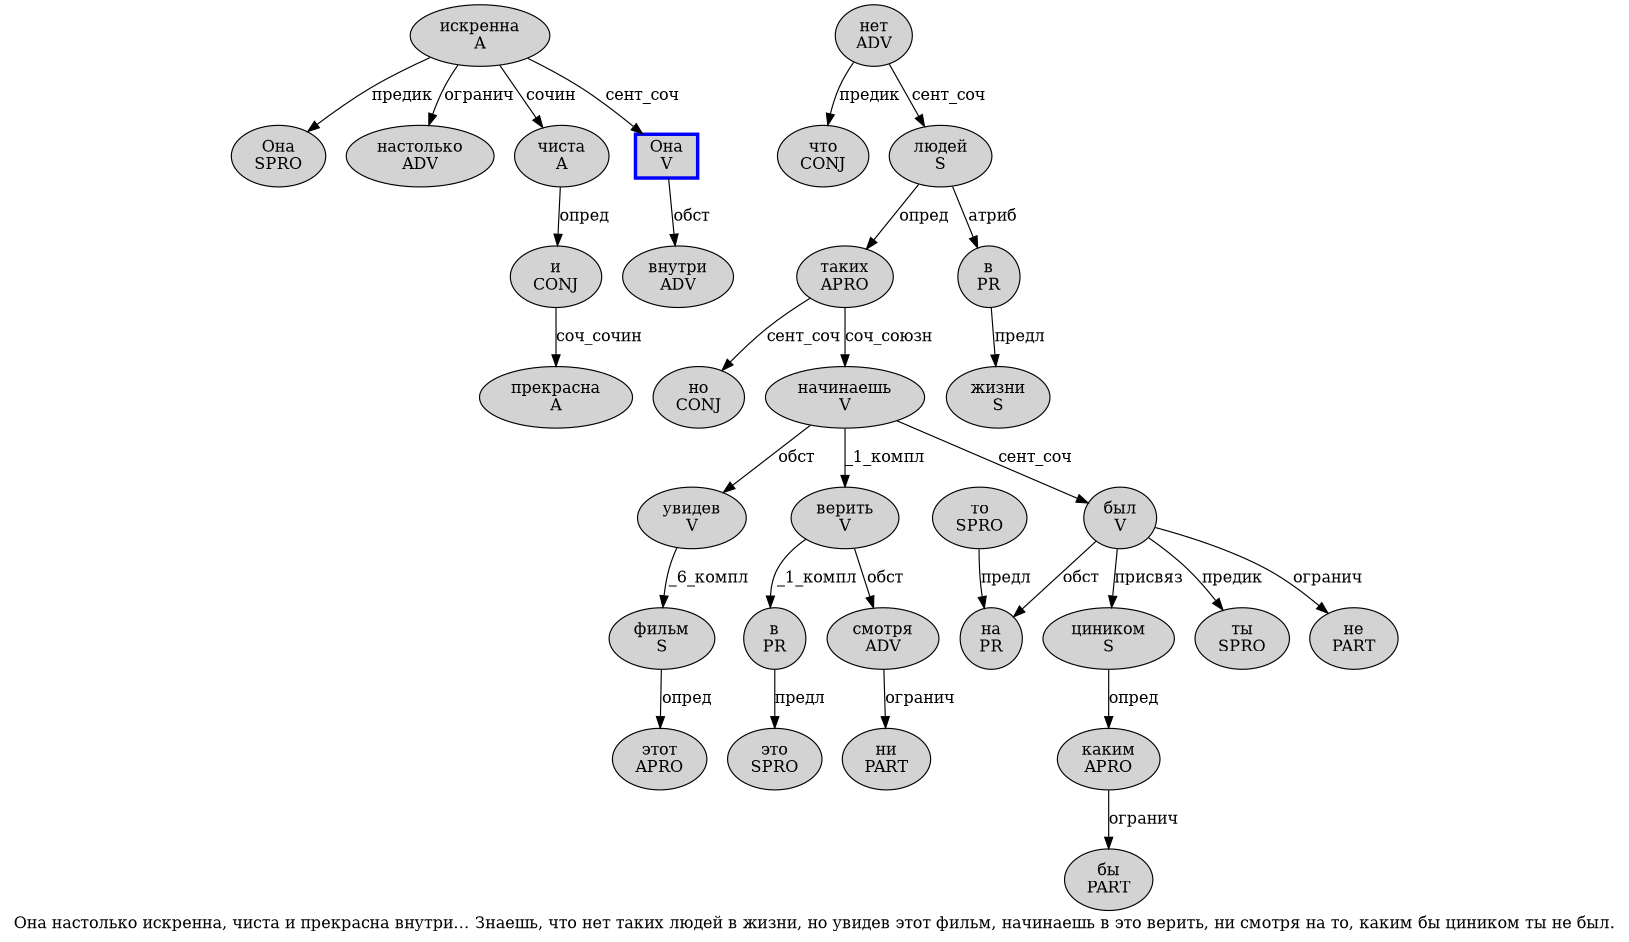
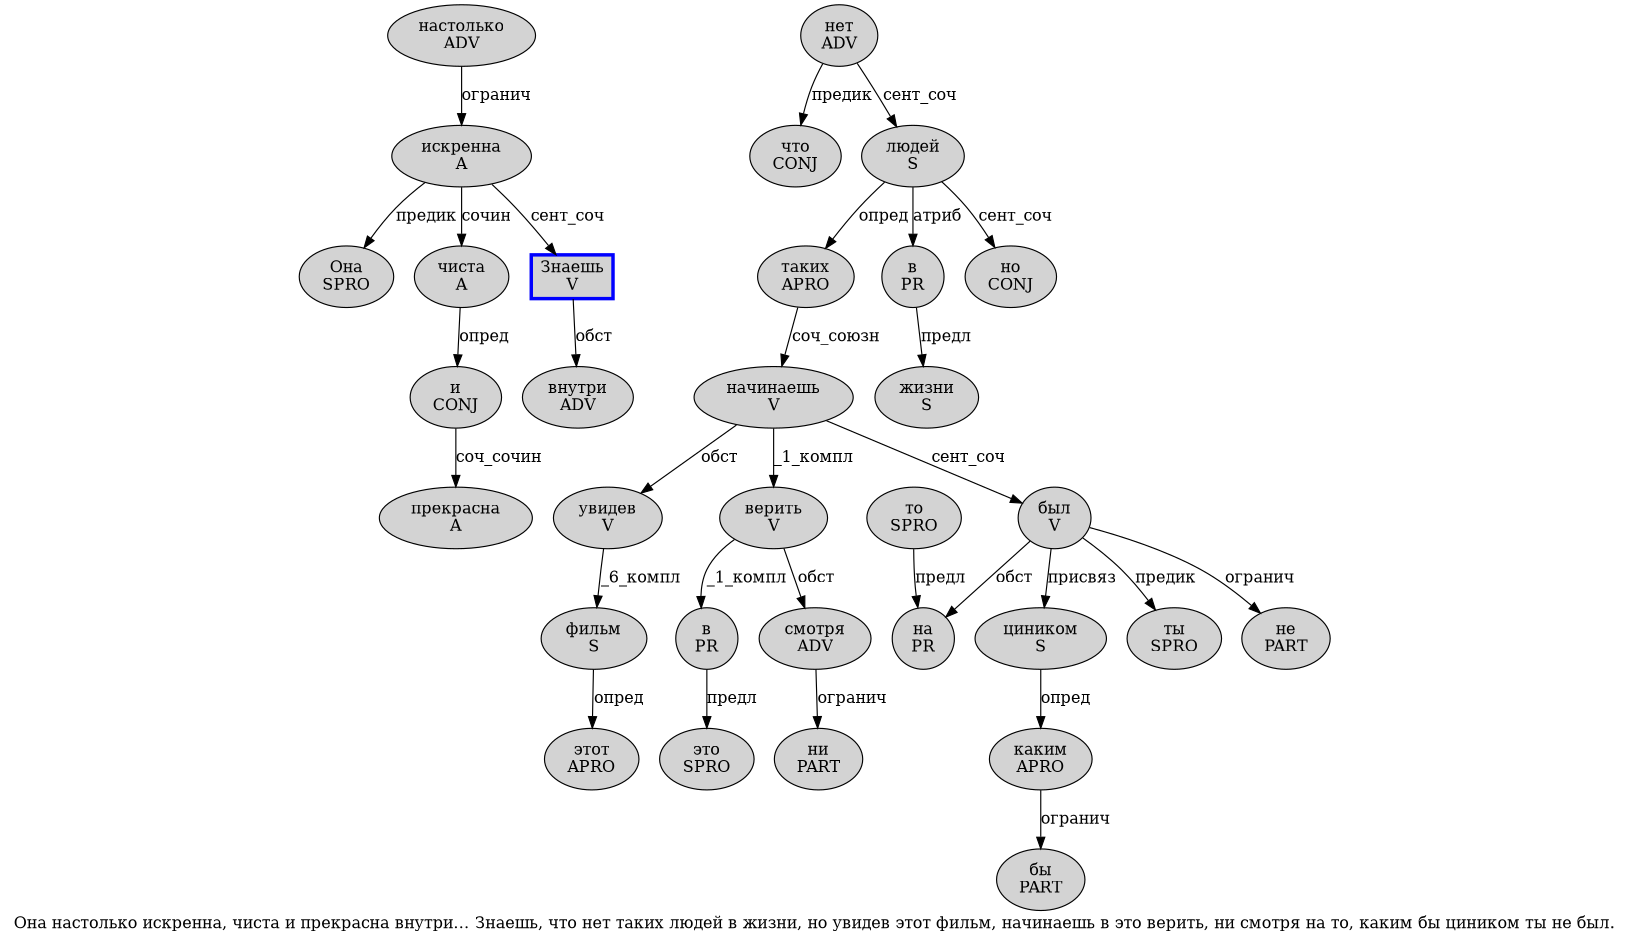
edge "искренна A" -> "настолько ADV": reversed
node "Она V": label "Она V" -> "Знаешь V"
edge "таких APRO" -> "но CONJ": now "людей S" -> "но CONJ"
